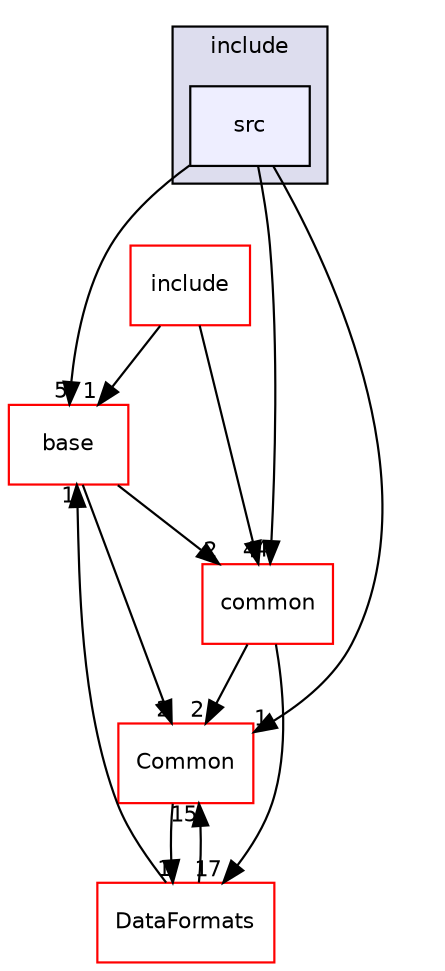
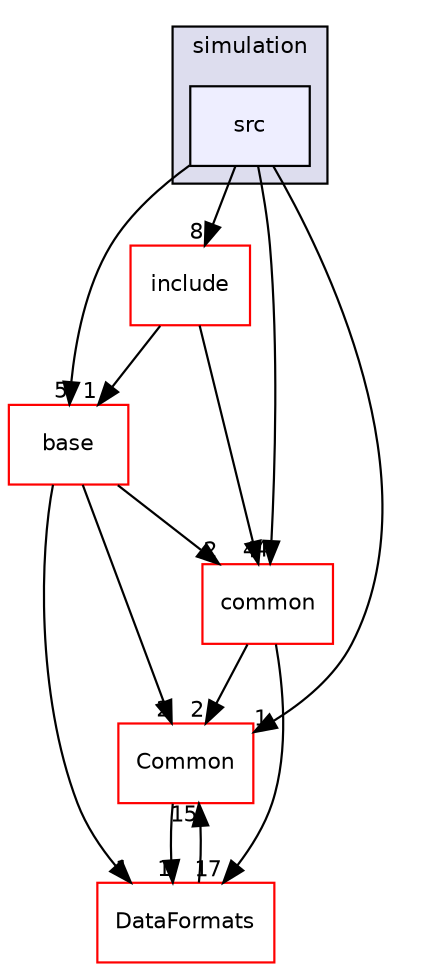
cluster "include": label "include" -> "simulation"
edge "src" -> "include": added
edge "DataFormats" -> "base": reversed
